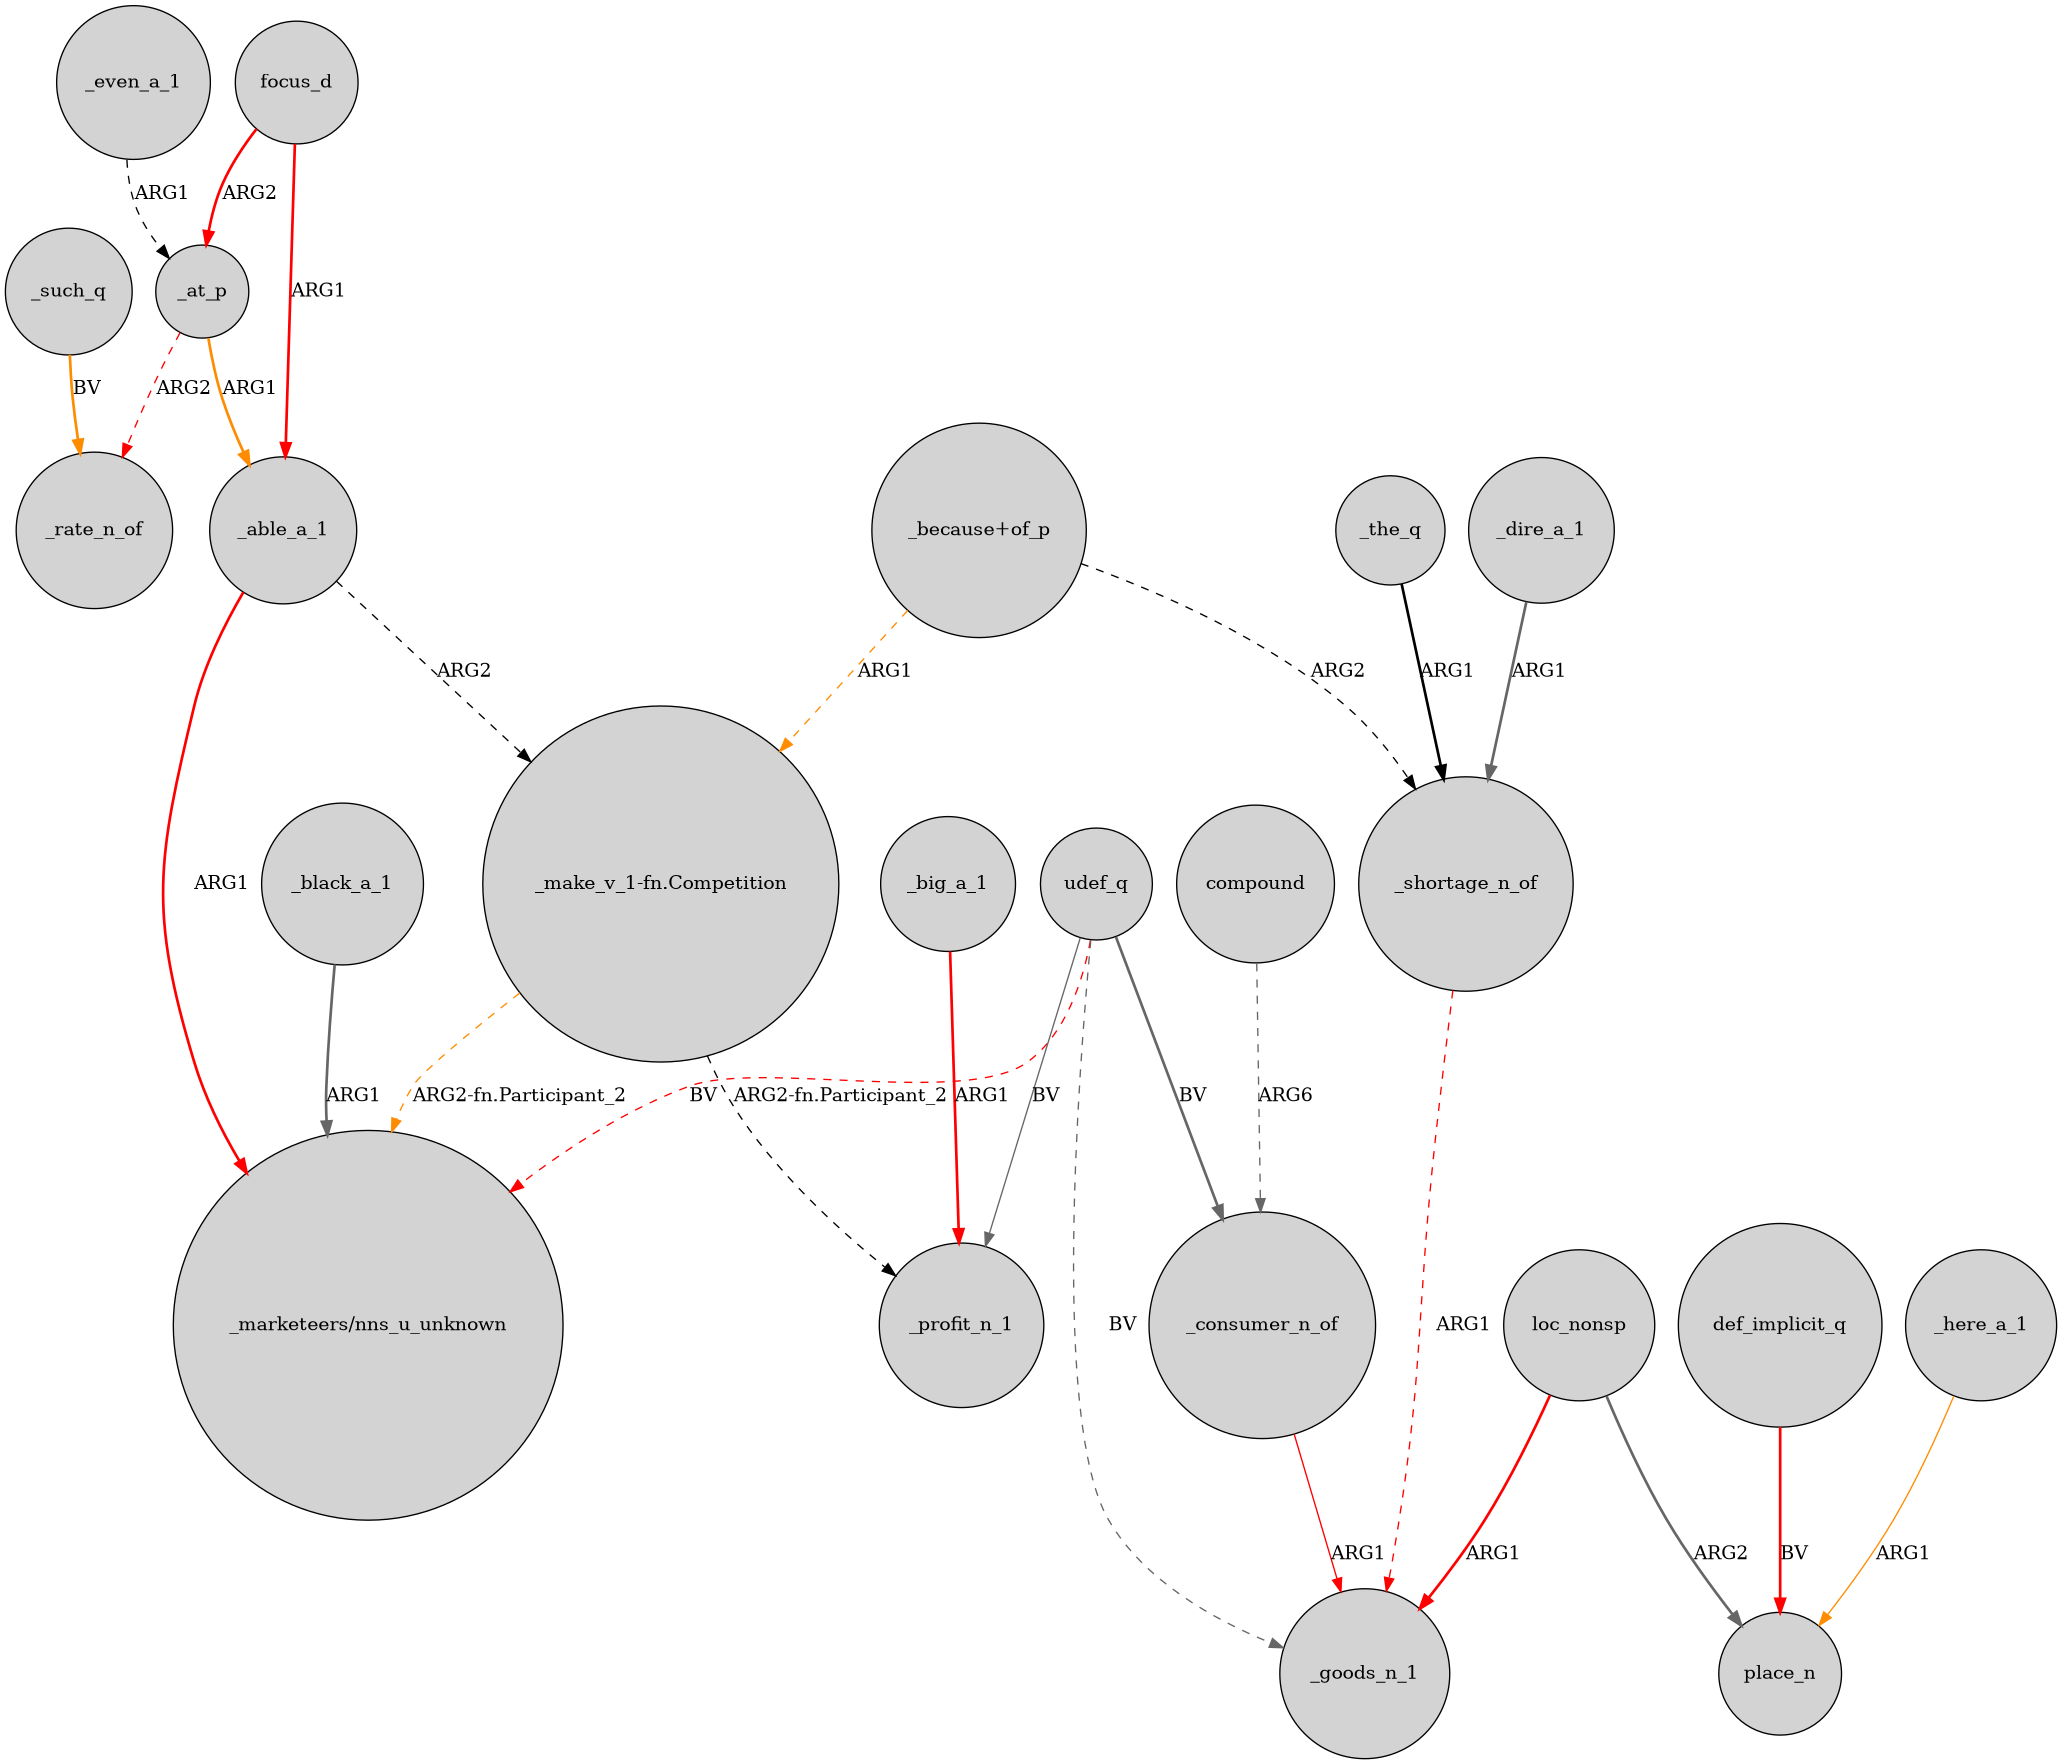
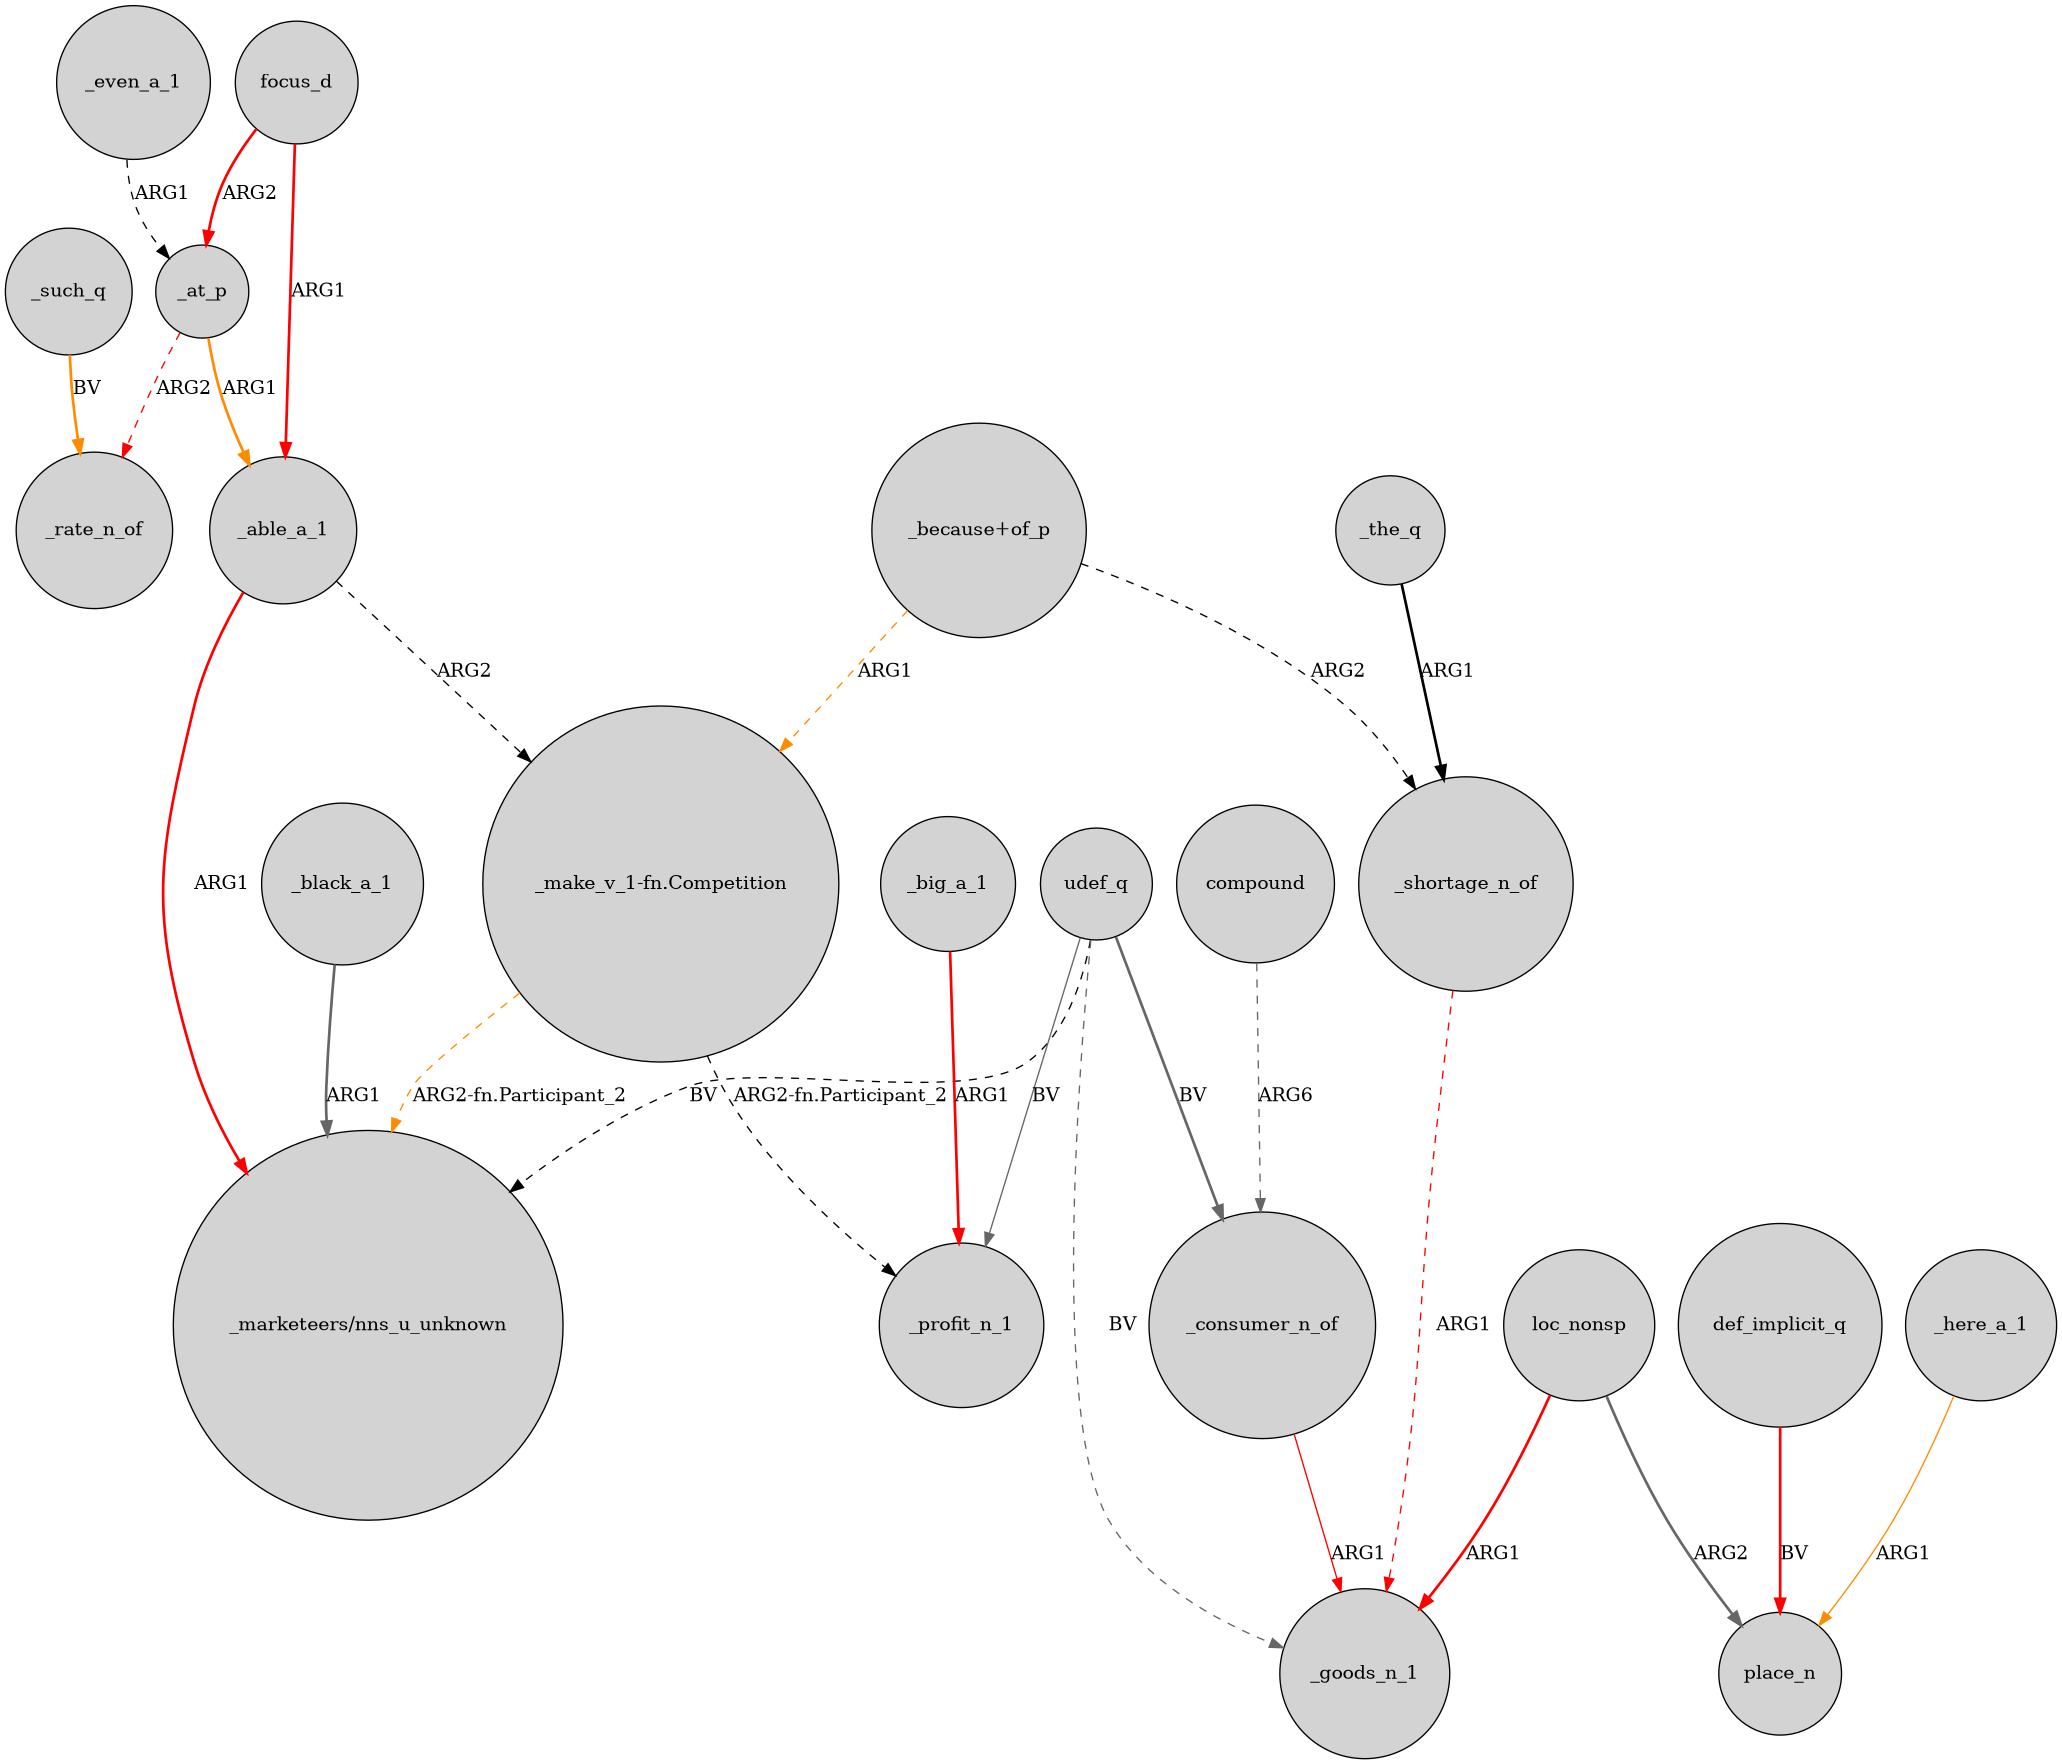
node "_dire_a_1": removed
edge "udef_q" -> "_marketeers/nns_u_unknown": color red -> black
